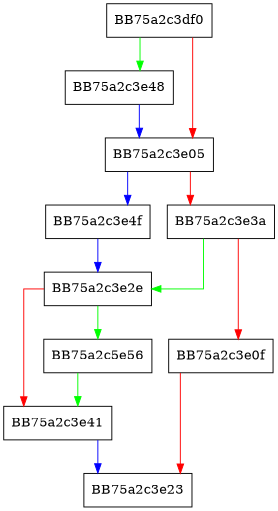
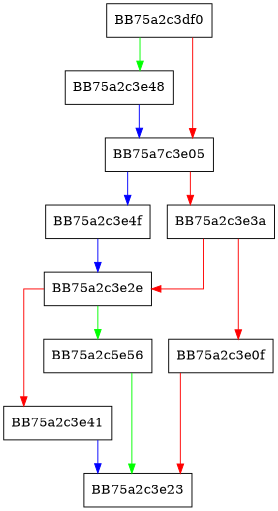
node "BB75a2c3e05": label "BB75a2c3e05" -> "BB75a7c3e05"
edge "BB75a2c3e3a" -> "BB75a2c3e2e": color green -> red
edge "BB75a2c5e56" -> "BB75a2c3e41": now "BB75a2c5e56" -> "BB75a2c3e23"
